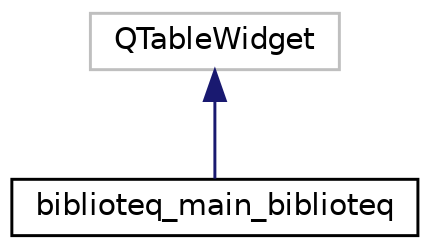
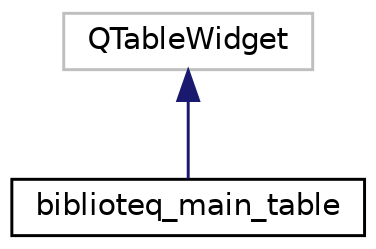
node "biblioteq_main_biblioteq": label "biblioteq_main_biblioteq" -> "biblioteq_main_table"
